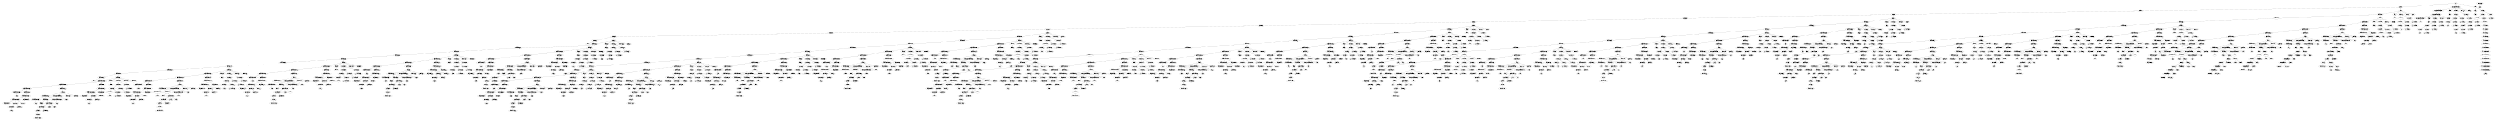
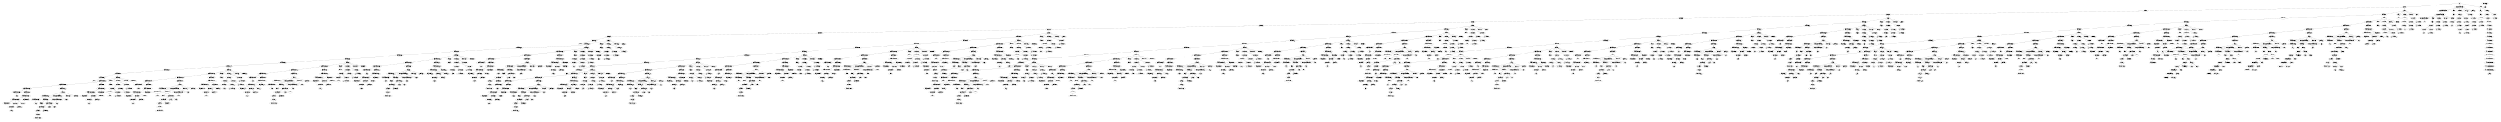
node "optional_interjection1258": label "optional_interjection1258" -> "noun_interjection1258"
